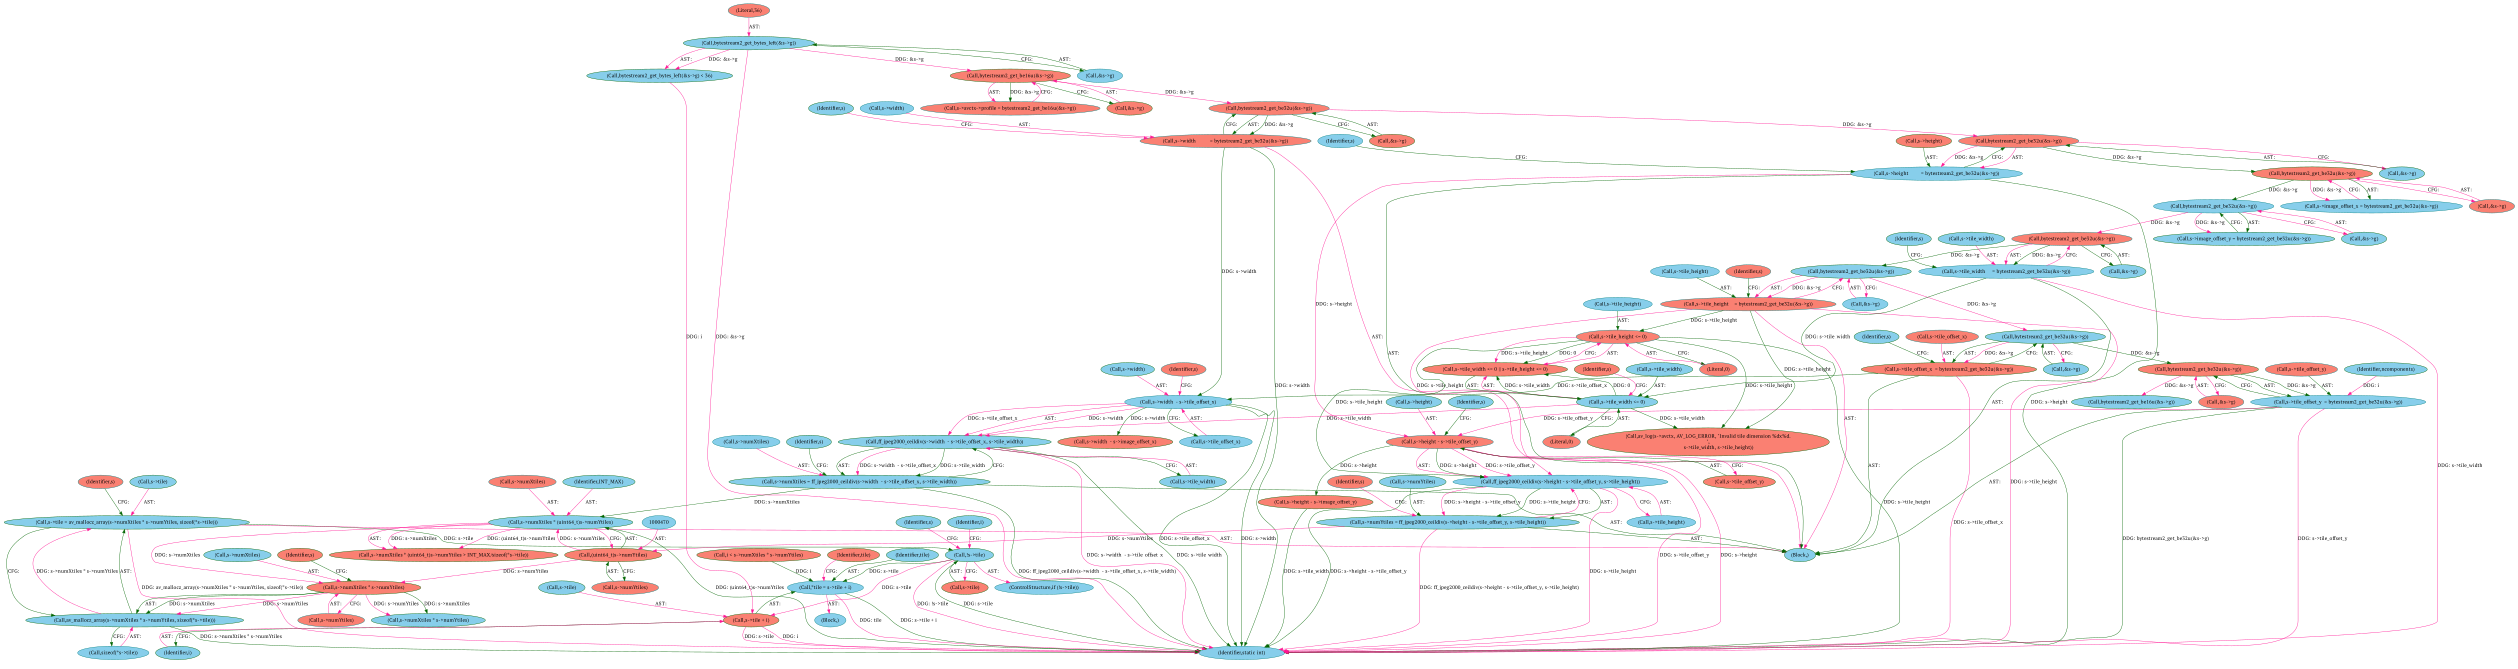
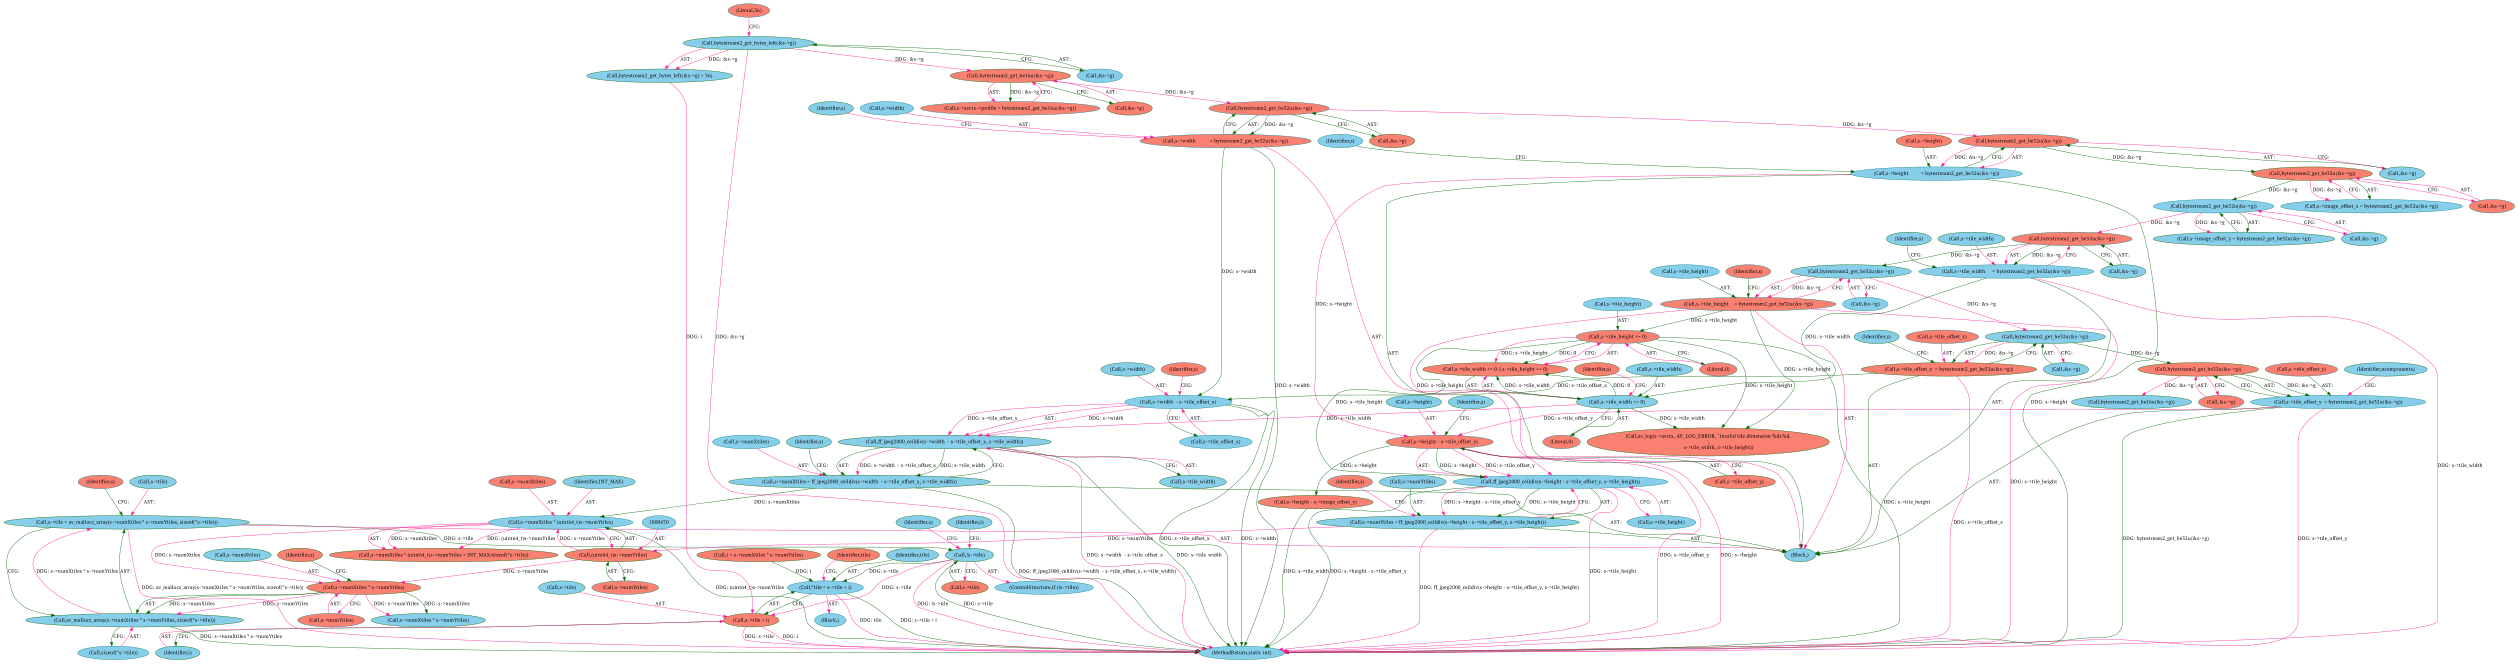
edge "(Literal,36)" -> "(Call,bytestream2_get_bytes_left(&s->g))": label "AST: " -> "CFG: "
edge "(Identifier,ncomponents)" -> "(Call,s->tile_offset_y  = bytestream2_get_be32u(&s->g))": label "DDG: i" -> "CFG: "
node "(Call,s->width  - s->image_offset_x)": removed
node "(Call,s->numXtiles * (uint64_t)s->numYtiles)": color darkgreen -> teal
edge "(Call,*tile = s->tile + i)" -> "(Call,s->tile + i)": added, label "CFG:"
node "(Identifier,static int)": label "(Identifier,static int)" -> "(MethodReturn,static int)"
